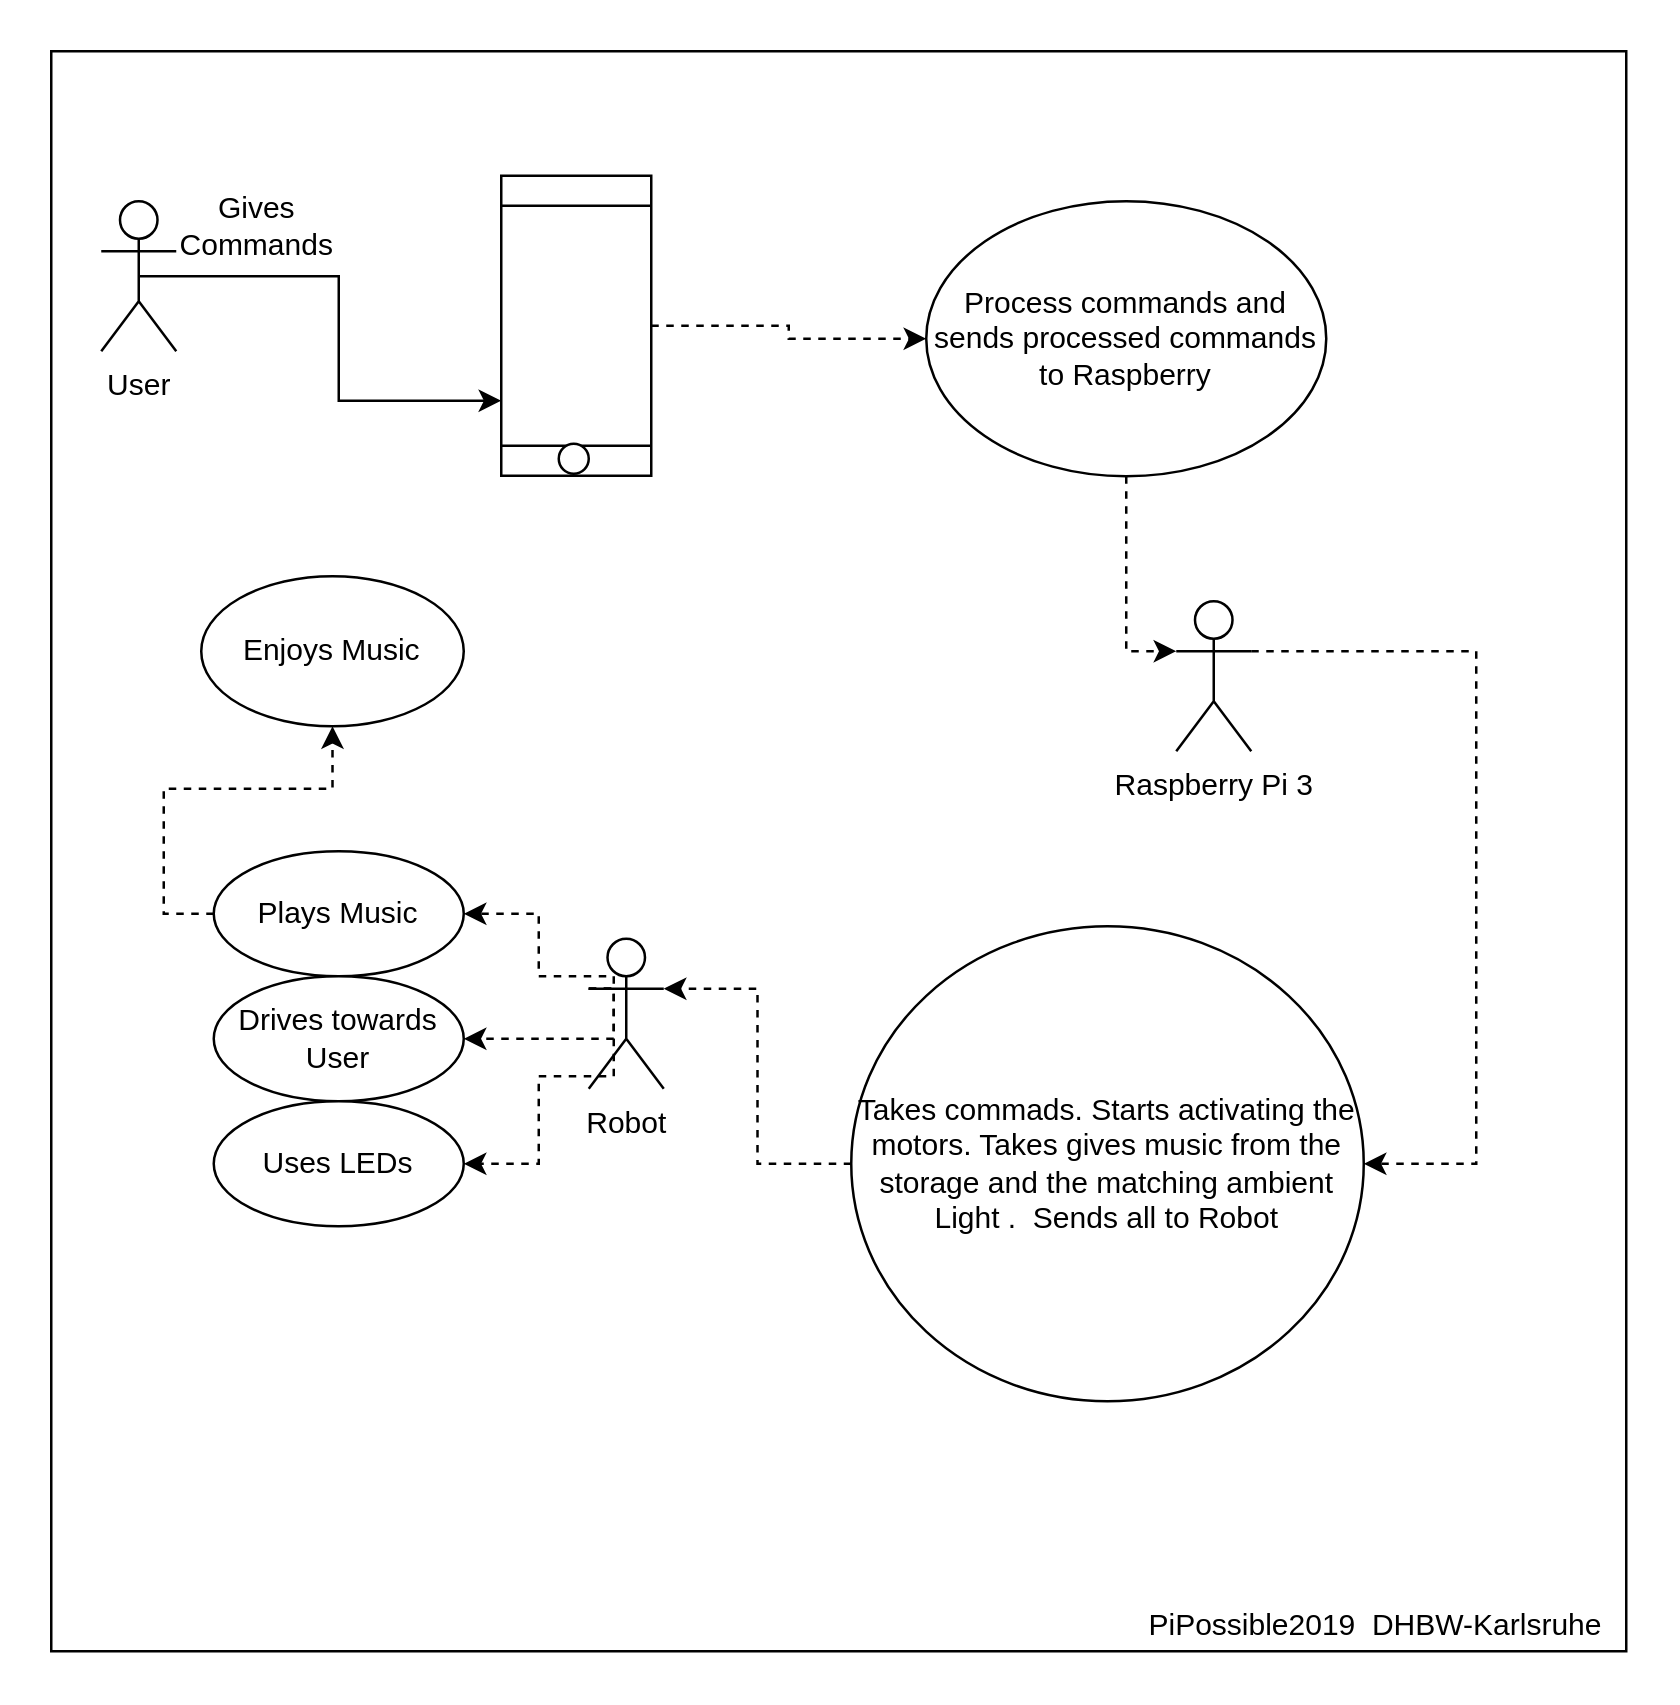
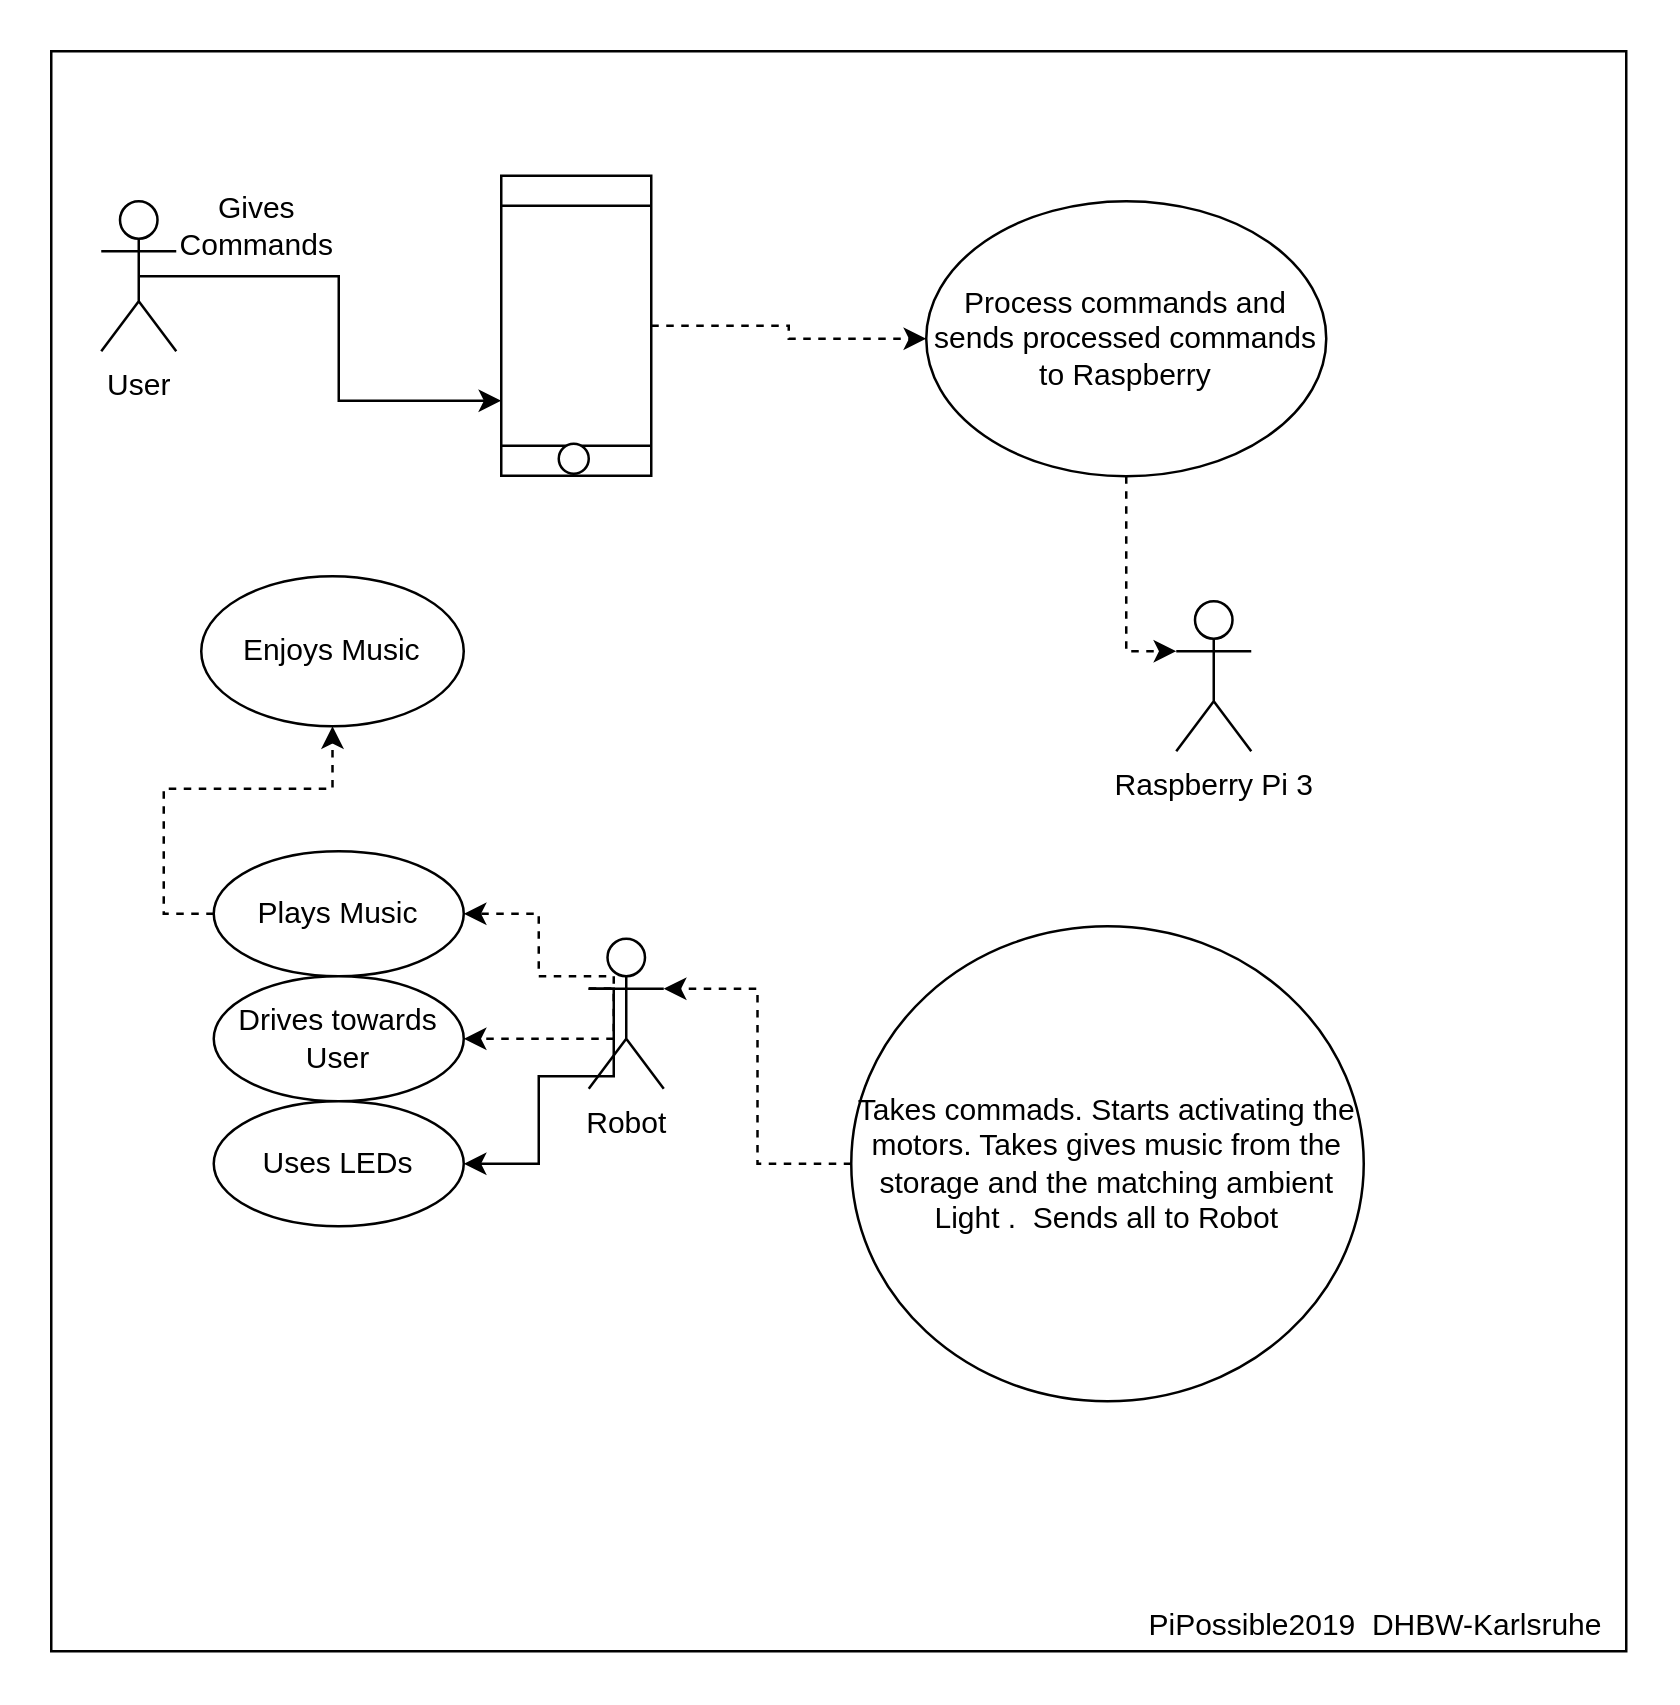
edge "Raspberry Pi 3" -> "Takes commads. Starts activating the motors. Takes gives music from the storage and the matching ambient Light . Sends all to Robot": removed
edge "Robot" -> "Uses LEDs": style dashed -> solid
